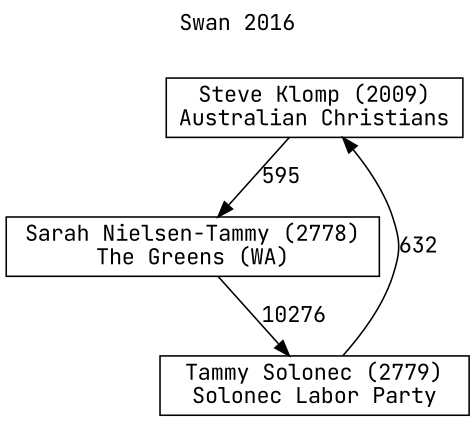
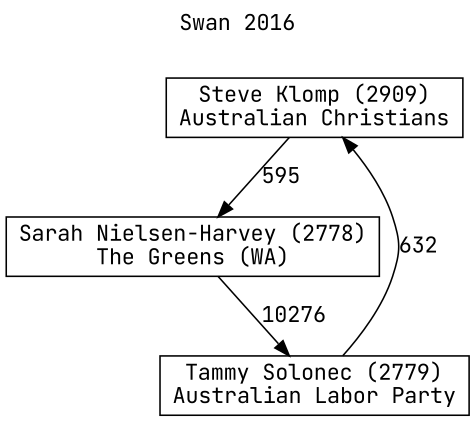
node "Steve Klomp (2009) Australian Christians": label "Steve Klomp (2009) Australian Christians" -> "Steve Klomp (2909) Australian Christians"
node "Sarah Nielsen-Tammy (2778) The Greens (WA)": label "Sarah Nielsen-Tammy (2778) The Greens (WA)" -> "Sarah Nielsen-Harvey (2778) The Greens (WA)"
node "Tammy Solonec (2779) Solonec Labor Party": label "Tammy Solonec (2779) Solonec Labor Party" -> "Tammy Solonec (2779) Australian Labor Party"
